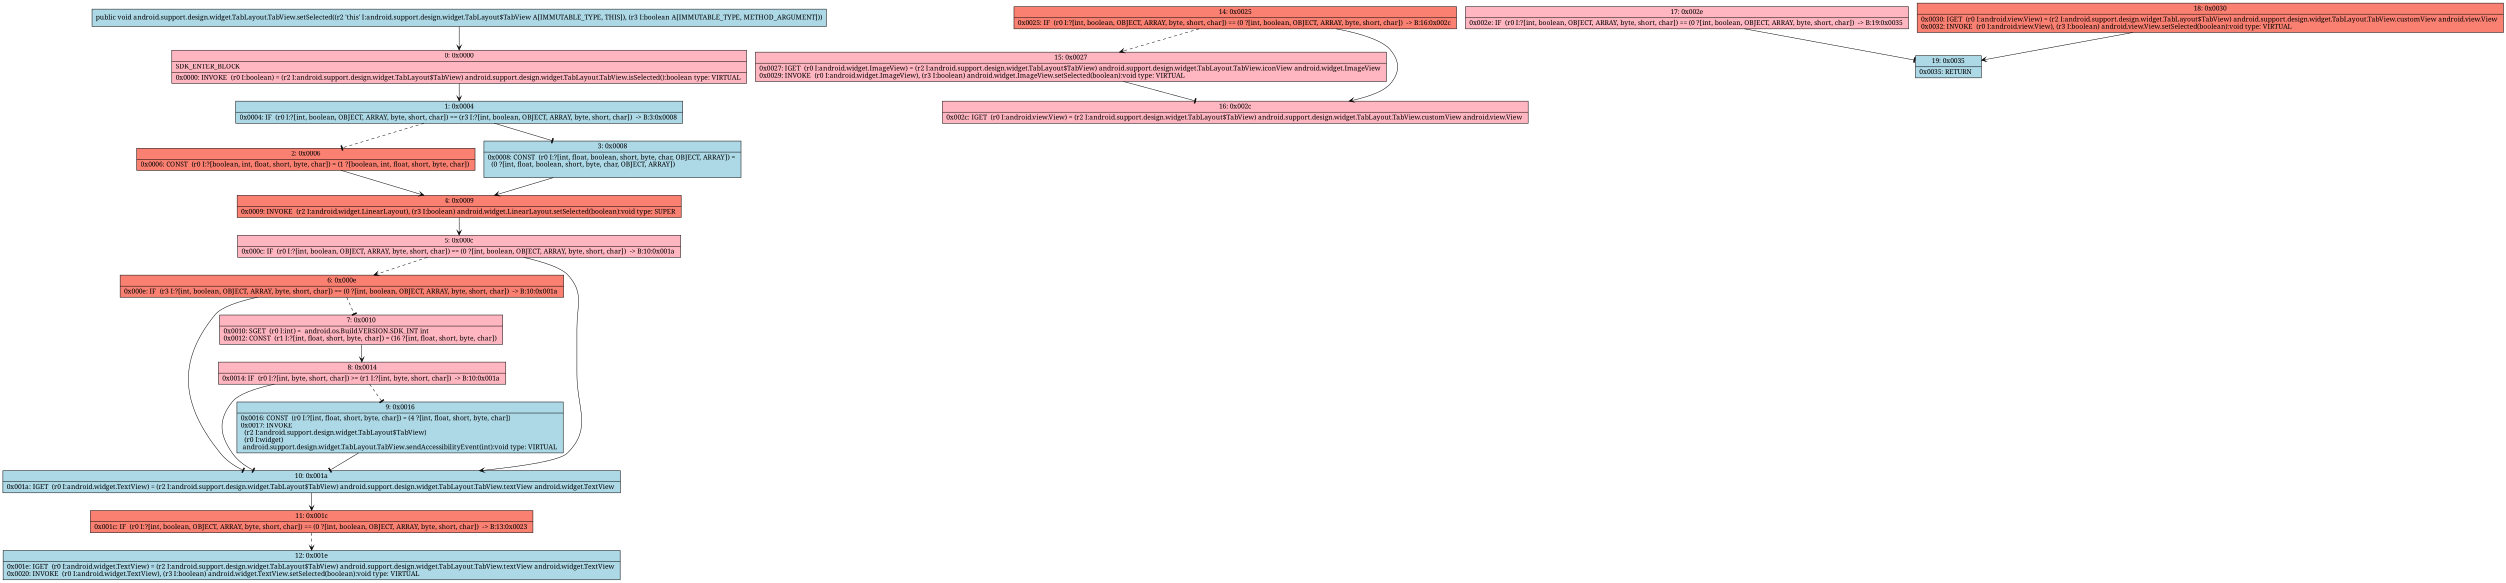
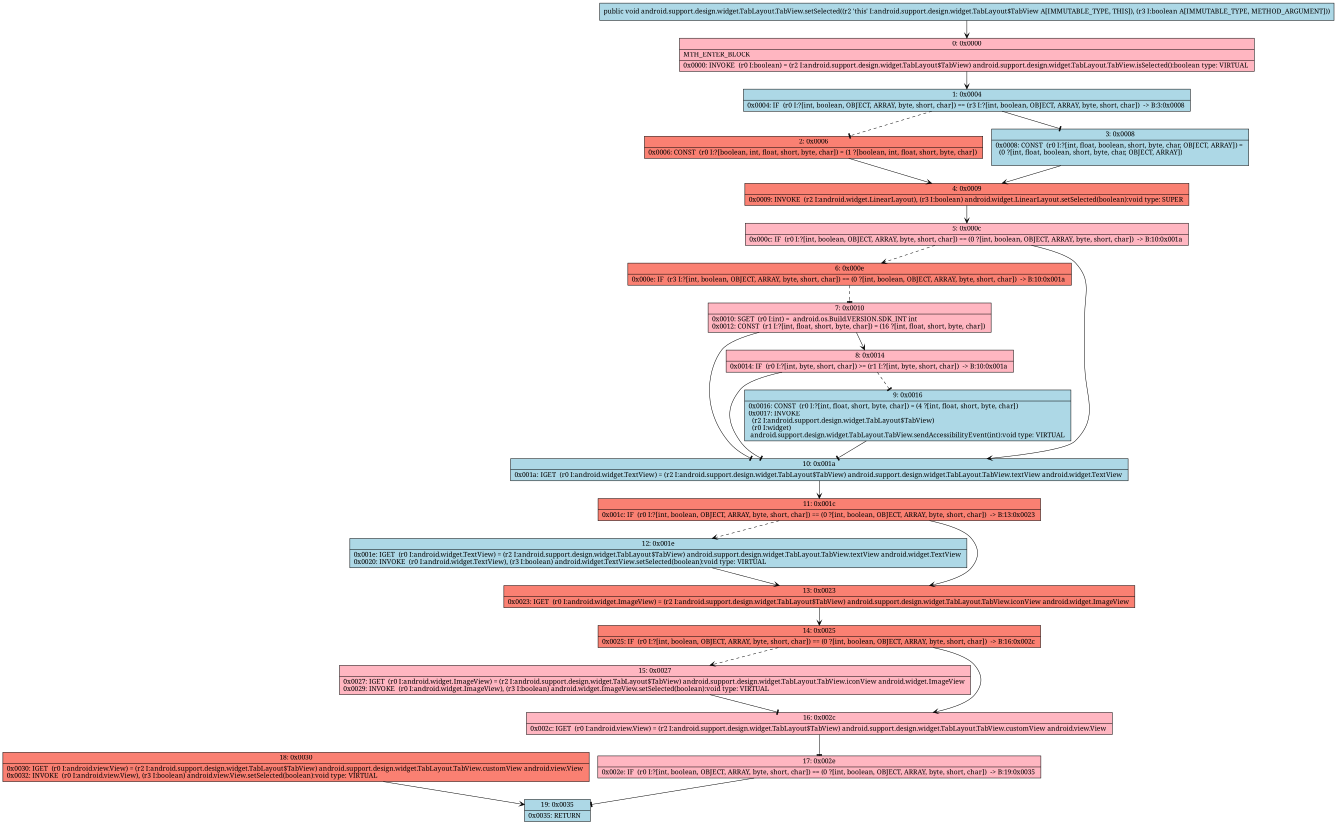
node "0: 0x0000": text "SDK_ENTER_BLOCK" -> "MTH_ENTER_BLOCK"
edge "6: 0x000e" -> "10: 0x001a": now "7: 0x0010" -> "10: 0x001a"
node "13: 0x0023": added
edge "16: 0x002c" -> "17: 0x002e": added
